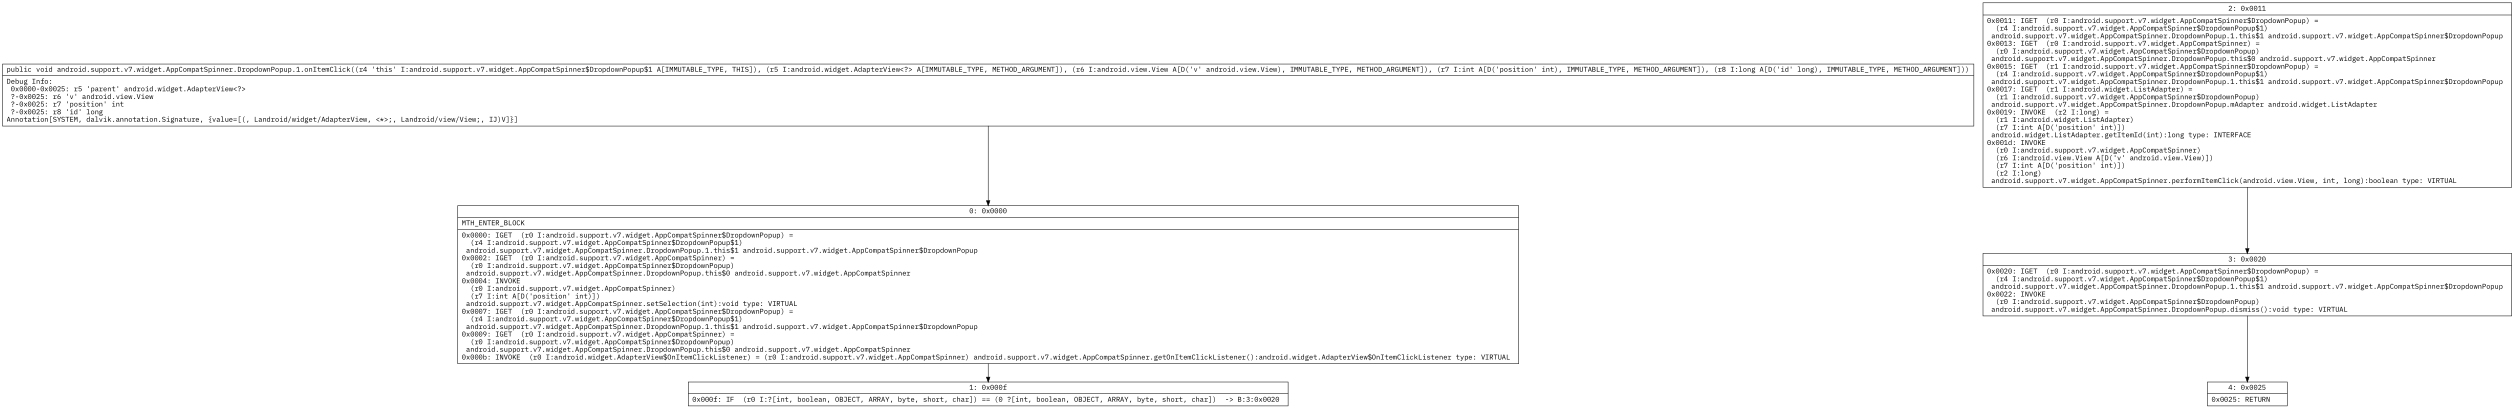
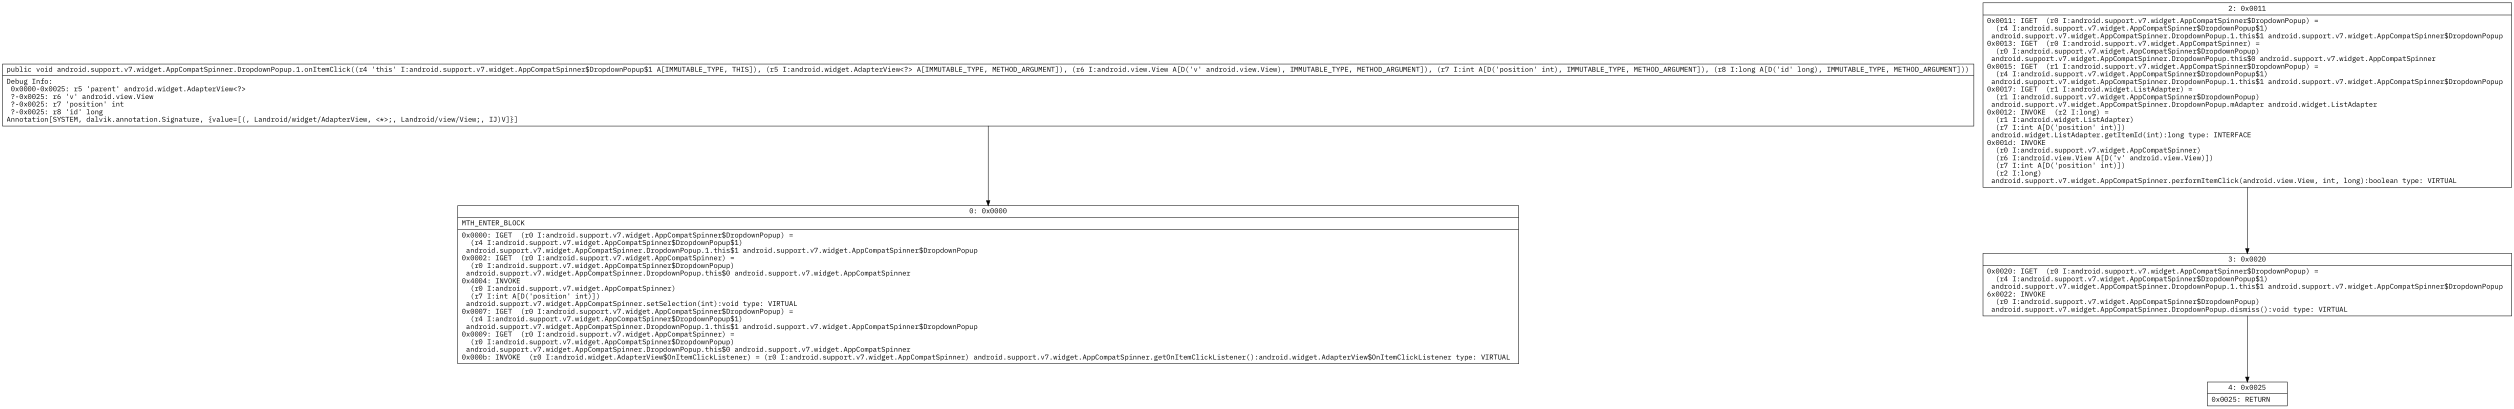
node "2: 0x0011": text "0x0019: INVOKE  (r2 I:long) =" -> "0x0012: INVOKE  (r2 I:long) ="
node "0: 0x0000": text "0x0004: INVOKE" -> "0x4004: INVOKE"
node "3: 0x0020": text "0x0022: INVOKE" -> "6x0022: INVOKE"
node "1: 0x000f": removed
